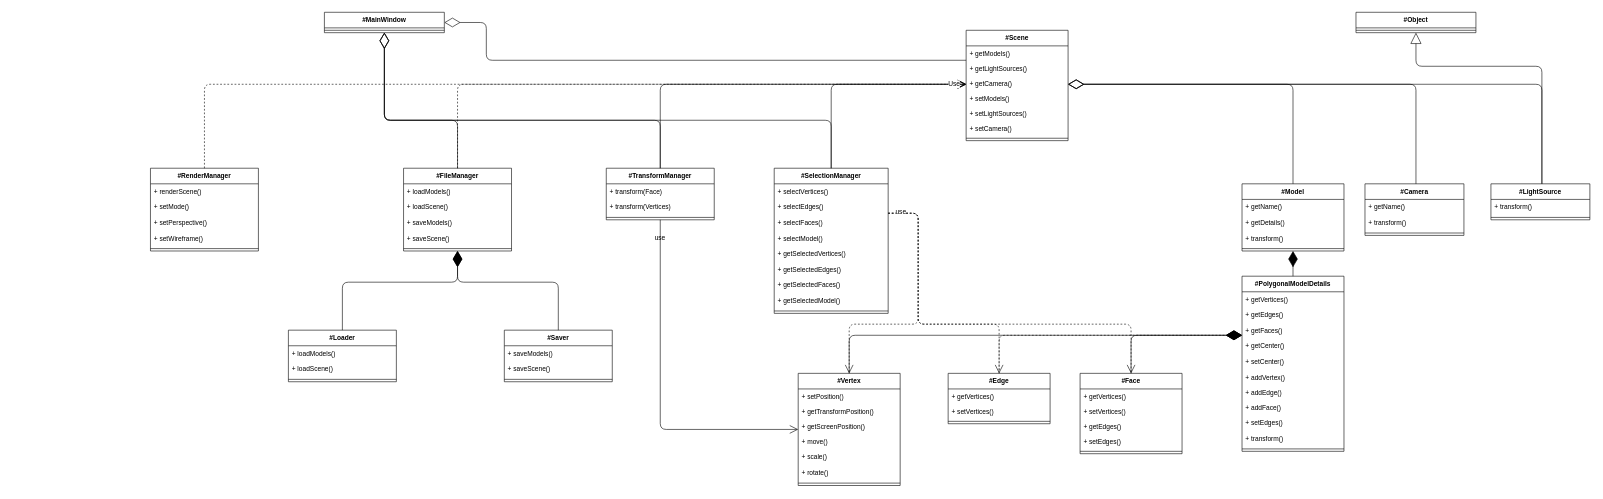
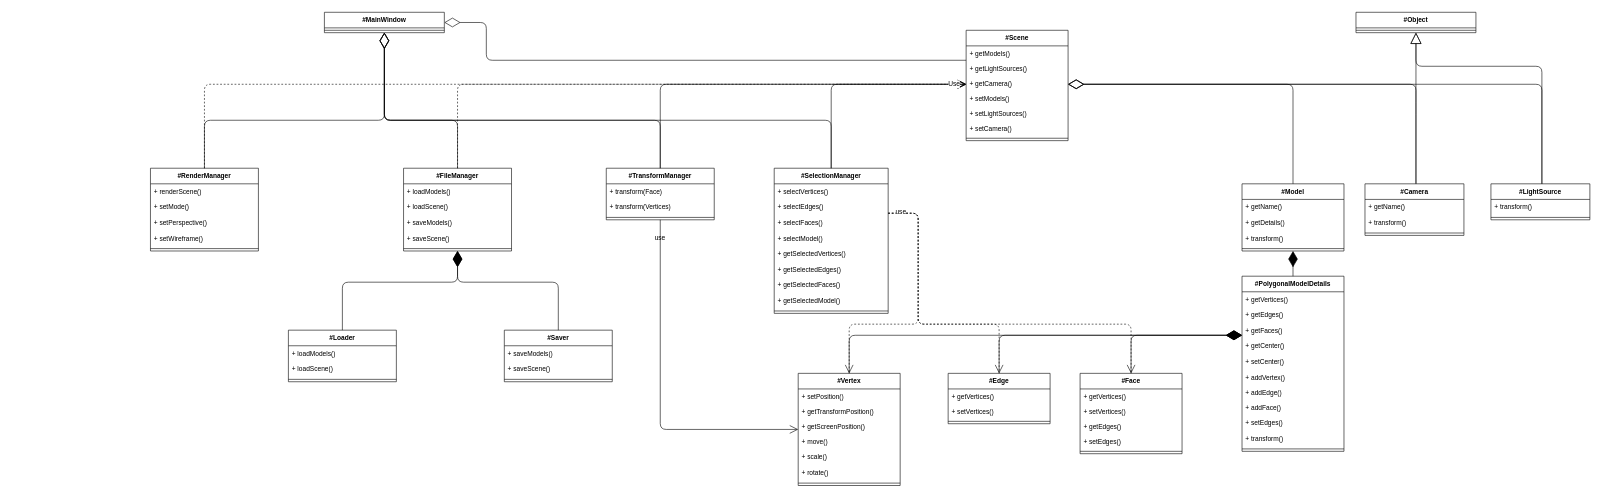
edge "#Camera" -> "#Object": added
edge "#RenderManager" -> "#MainWindow": added
edge "#Edge" -> "#PolygonalModelDetails": style dashed -> solid
